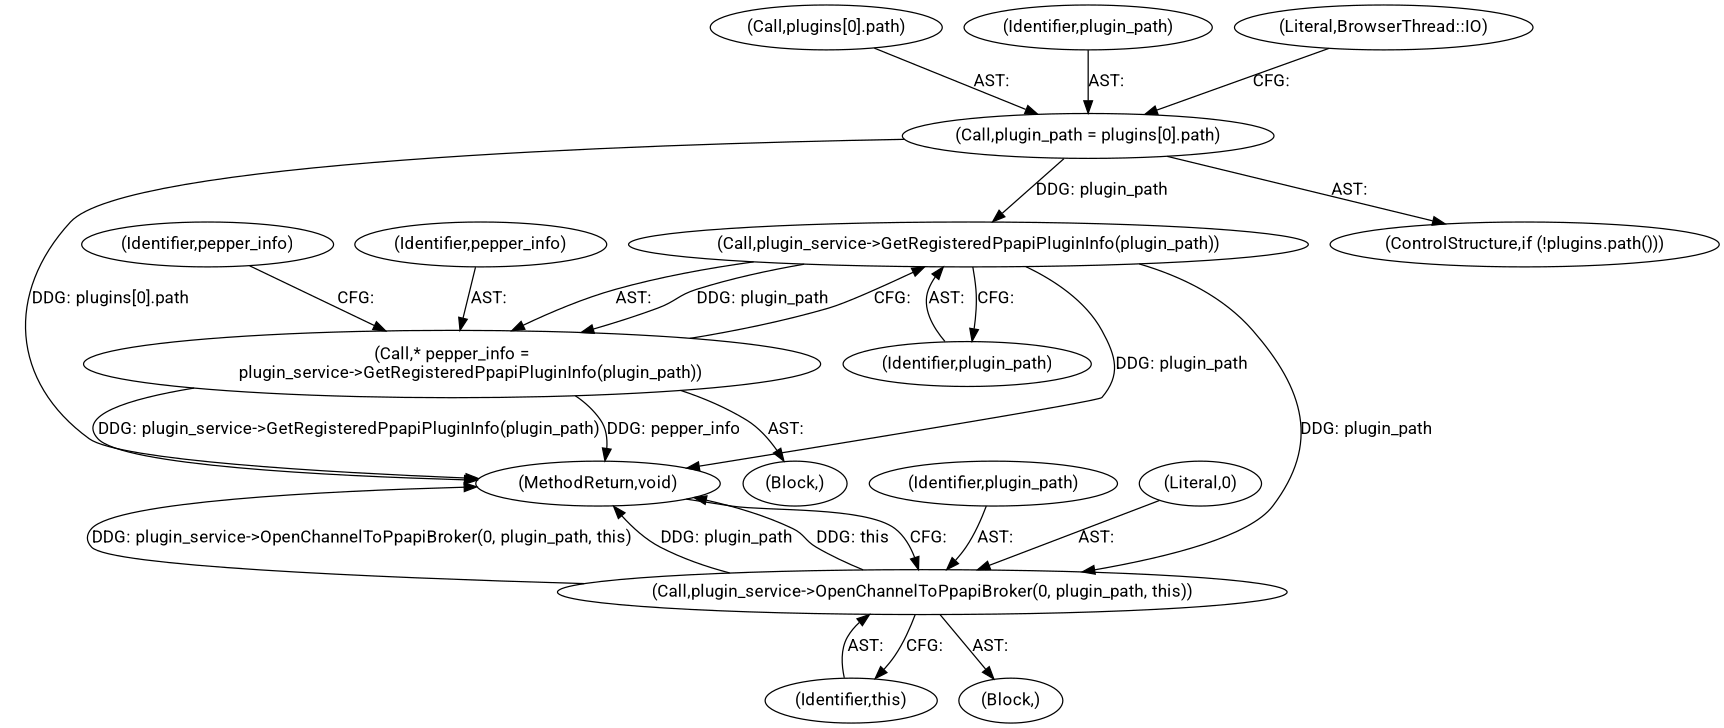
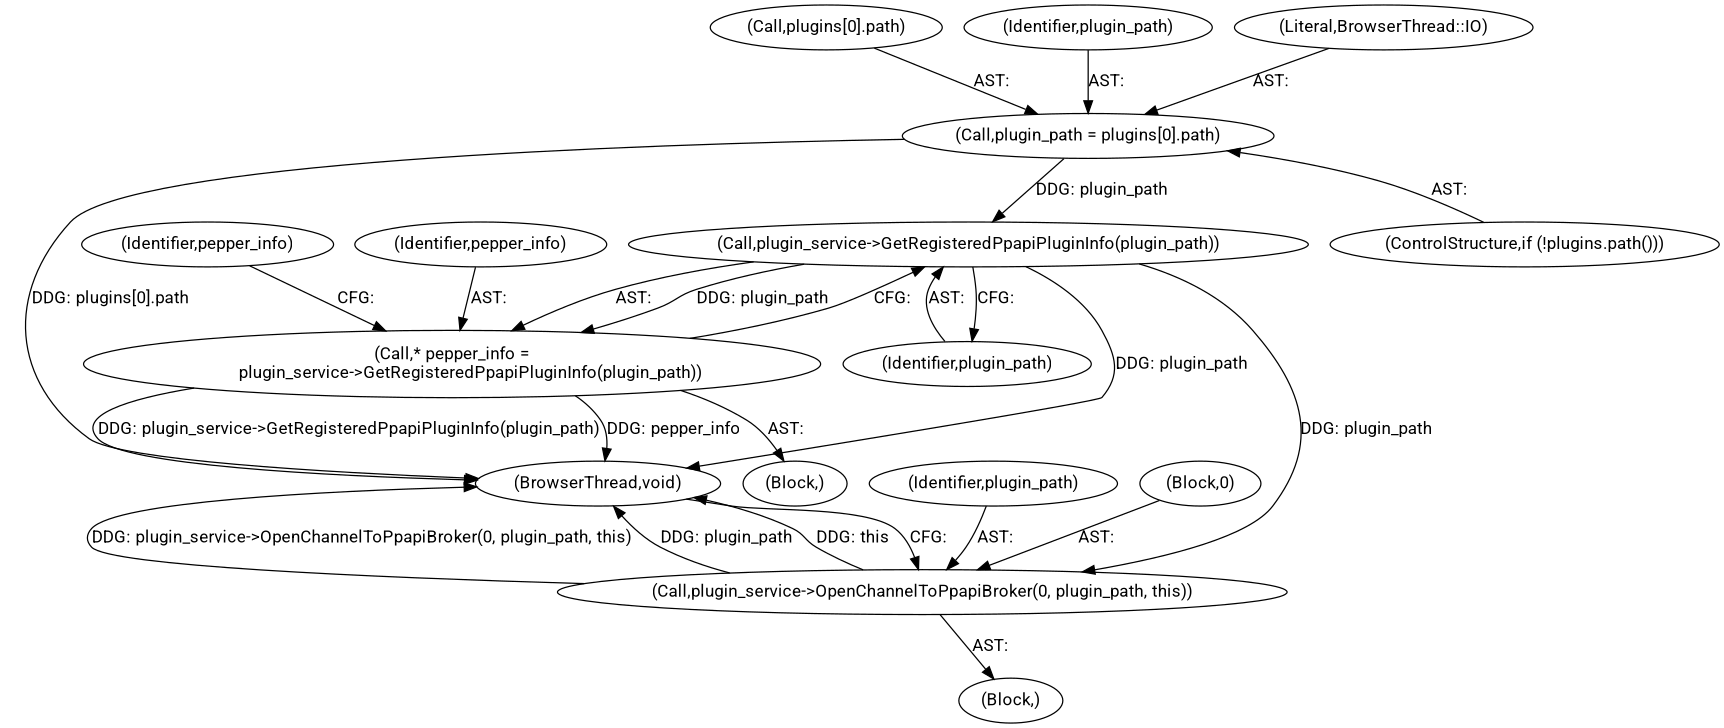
edge "(Literal,BrowserThread::IO)" -> "(Call,plugin_path = plugins[0].path)": label "CFG: " -> "AST: "
edge "(Call,plugin_path = plugins[0].path)" -> "(ControlStructure,if (!plugins.path()))": reversed
node "(MethodReturn,void)": label "(MethodReturn,void)" -> "(BrowserThread,void)"
node "(Literal,0)": label "(Literal,0)" -> "(Block,0)"
node "(Identifier,this)": removed
